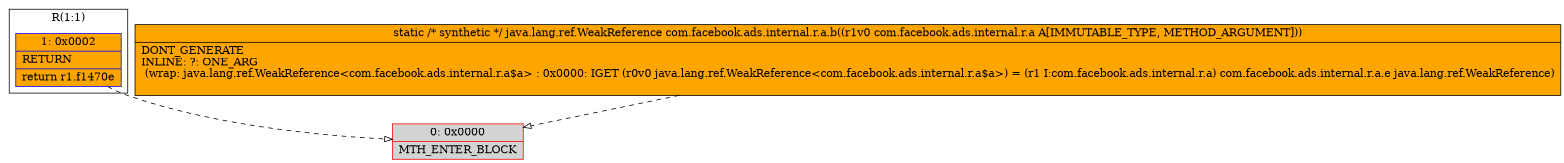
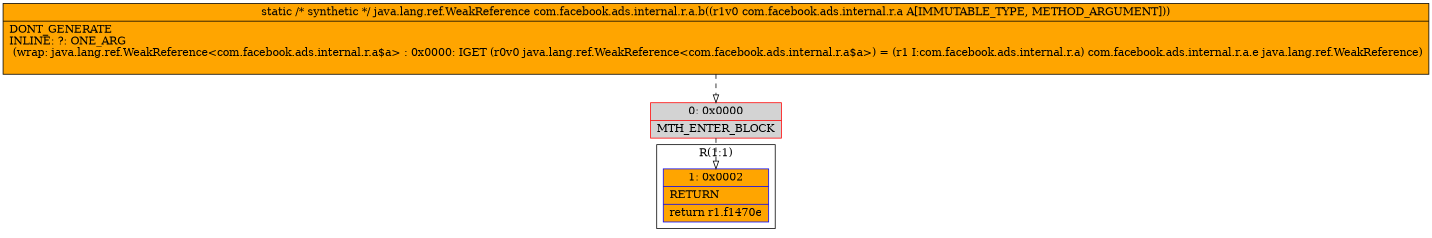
edge "1: 0x0002" -> "0: 0x0000": reversed
